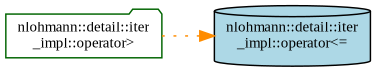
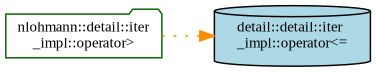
node "nlohmann::detail::iter _impl::operator<=": label "nlohmann::detail::iter _impl::operator<=" -> "detail::detail::iter _impl::operator<="
